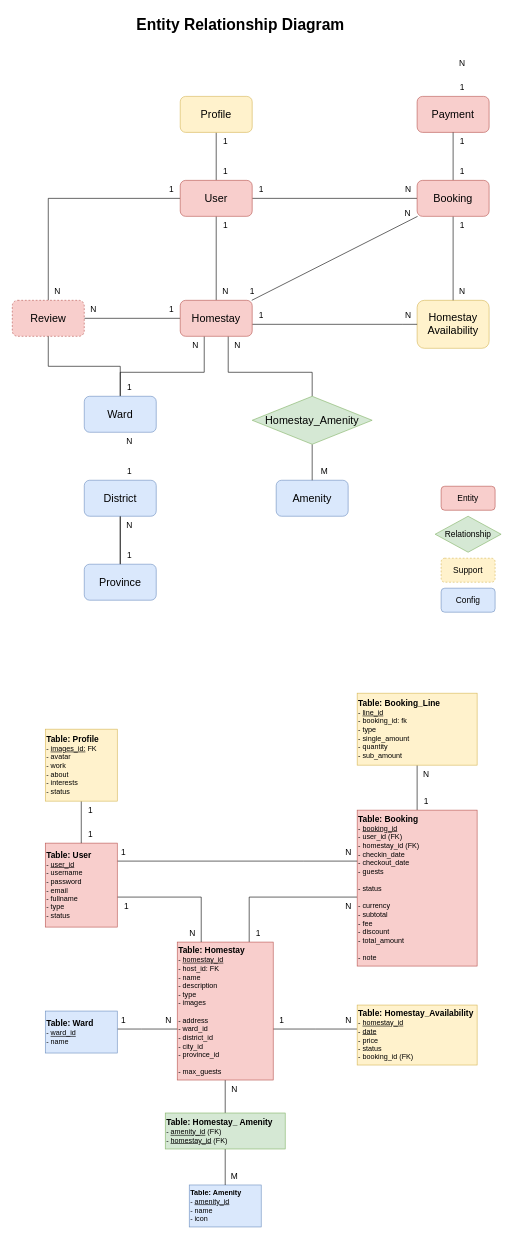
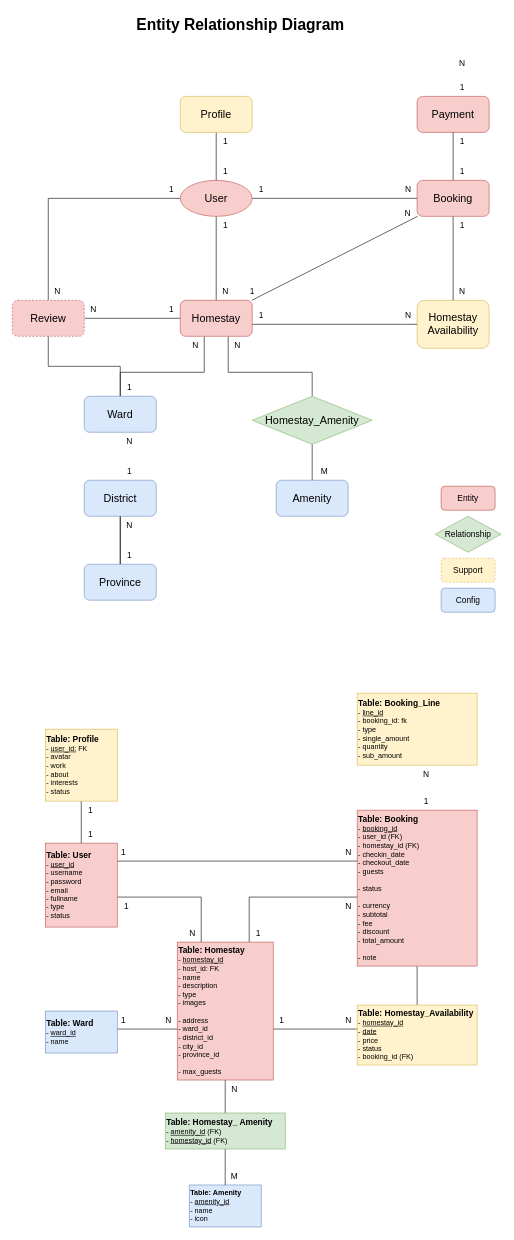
node "User": shape rounded rectangle -> ellipse
node "Table: Profile - images_id: FK - avatar - work - about - interests - status": label "Table: Profile - images_id: FK - avatar - work - about - interests - status" -> "Table: Profile - user_id: FK - avatar - work - about - interests - status"
edge "Table: Booking_Line - line_id - booking_id: fk - type - single_amount - quantity - sub_amount" -- "Table: Booking - booking_id - user_id (FK) - homestay_id (FK) - checkin_date - checkout_date - guests - status - currency - subtotal - fee - discount - total_amount - note": now "Table: Homestay_Availability - homestay_id - date - price - status - booking_id (FK)" -- "Table: Booking - booking_id - user_id (FK) - homestay_id (FK) - checkin_date - checkout_date - guests - status - currency - subtotal - fee - discount - total_amount - note"
